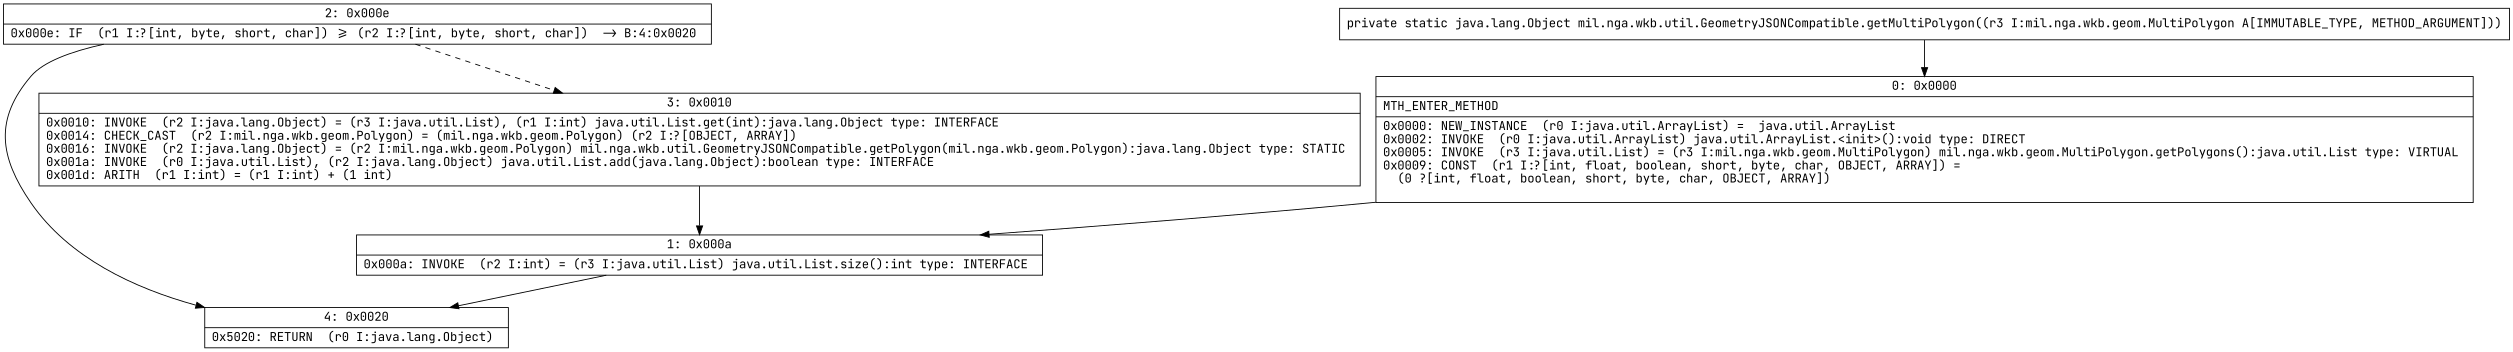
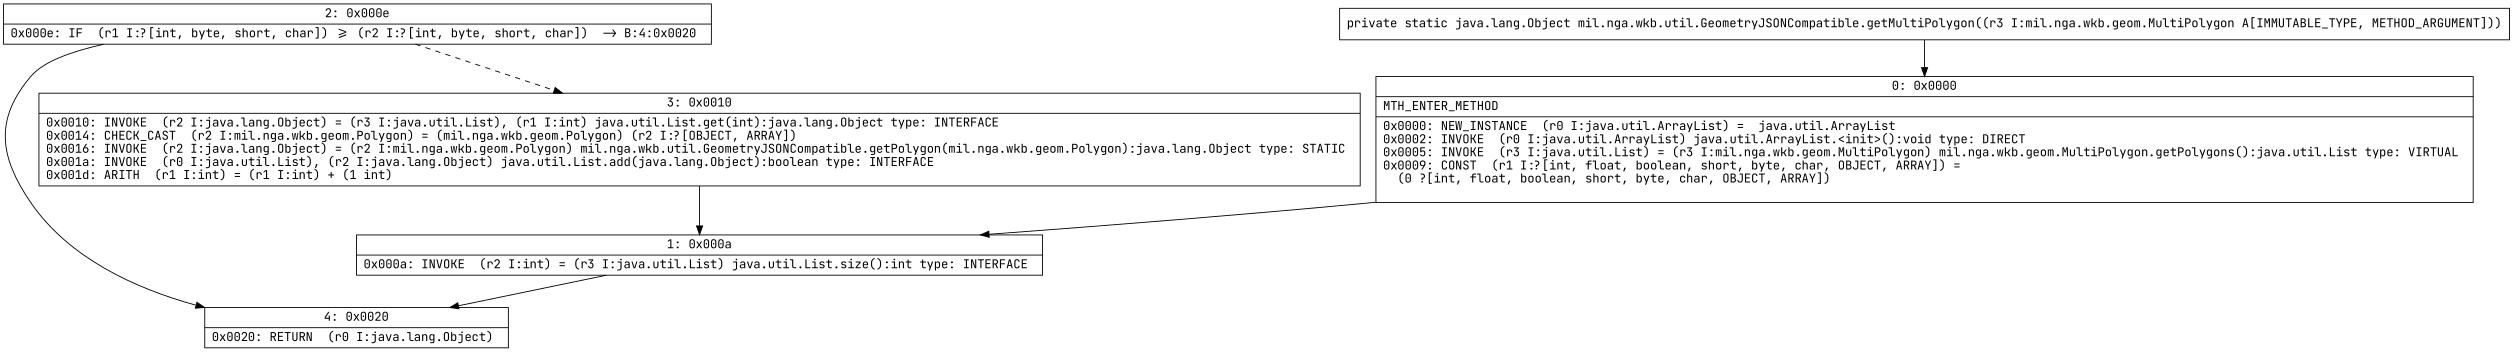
node "4: 0x0020": text "0x5020: RETURN  (r0 I:java.lang.Object)" -> "0x0020: RETURN  (r0 I:java.lang.Object)"
